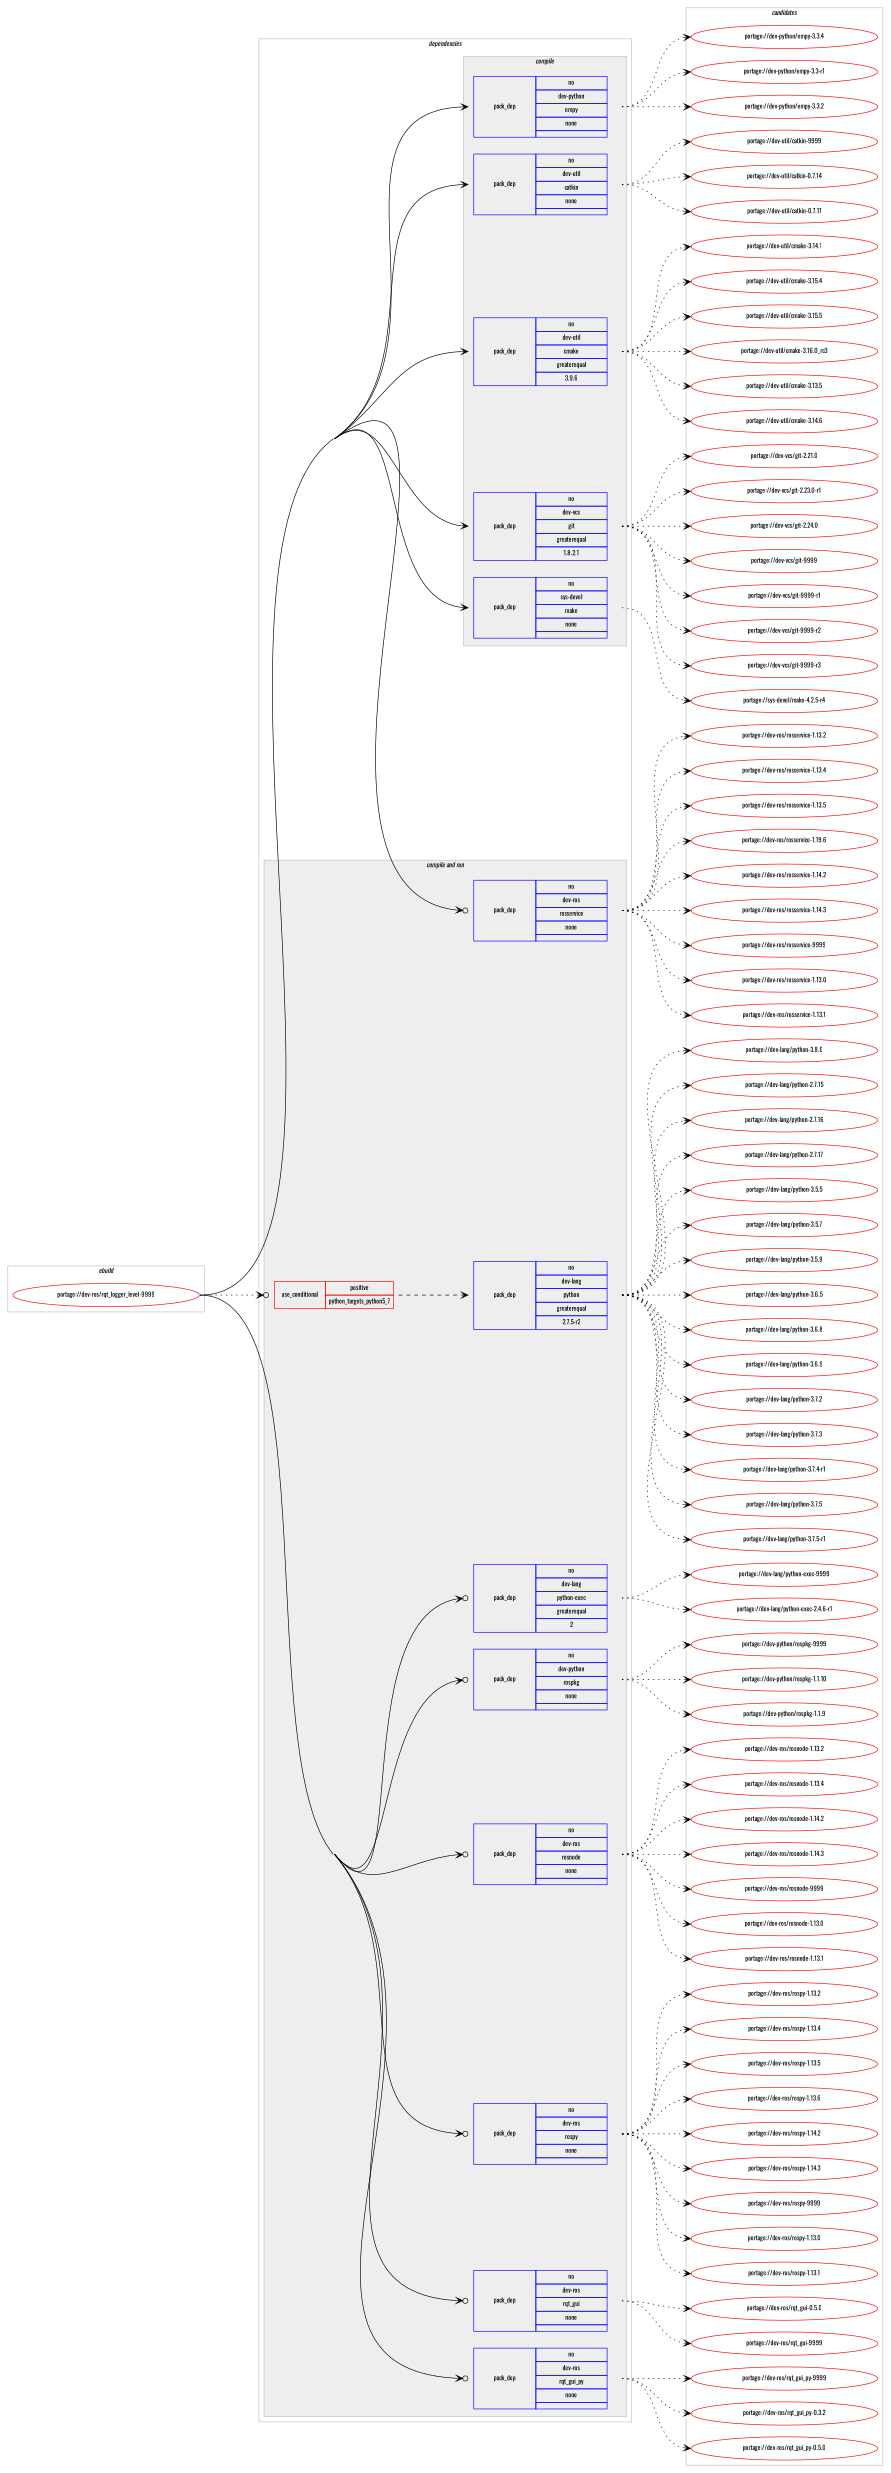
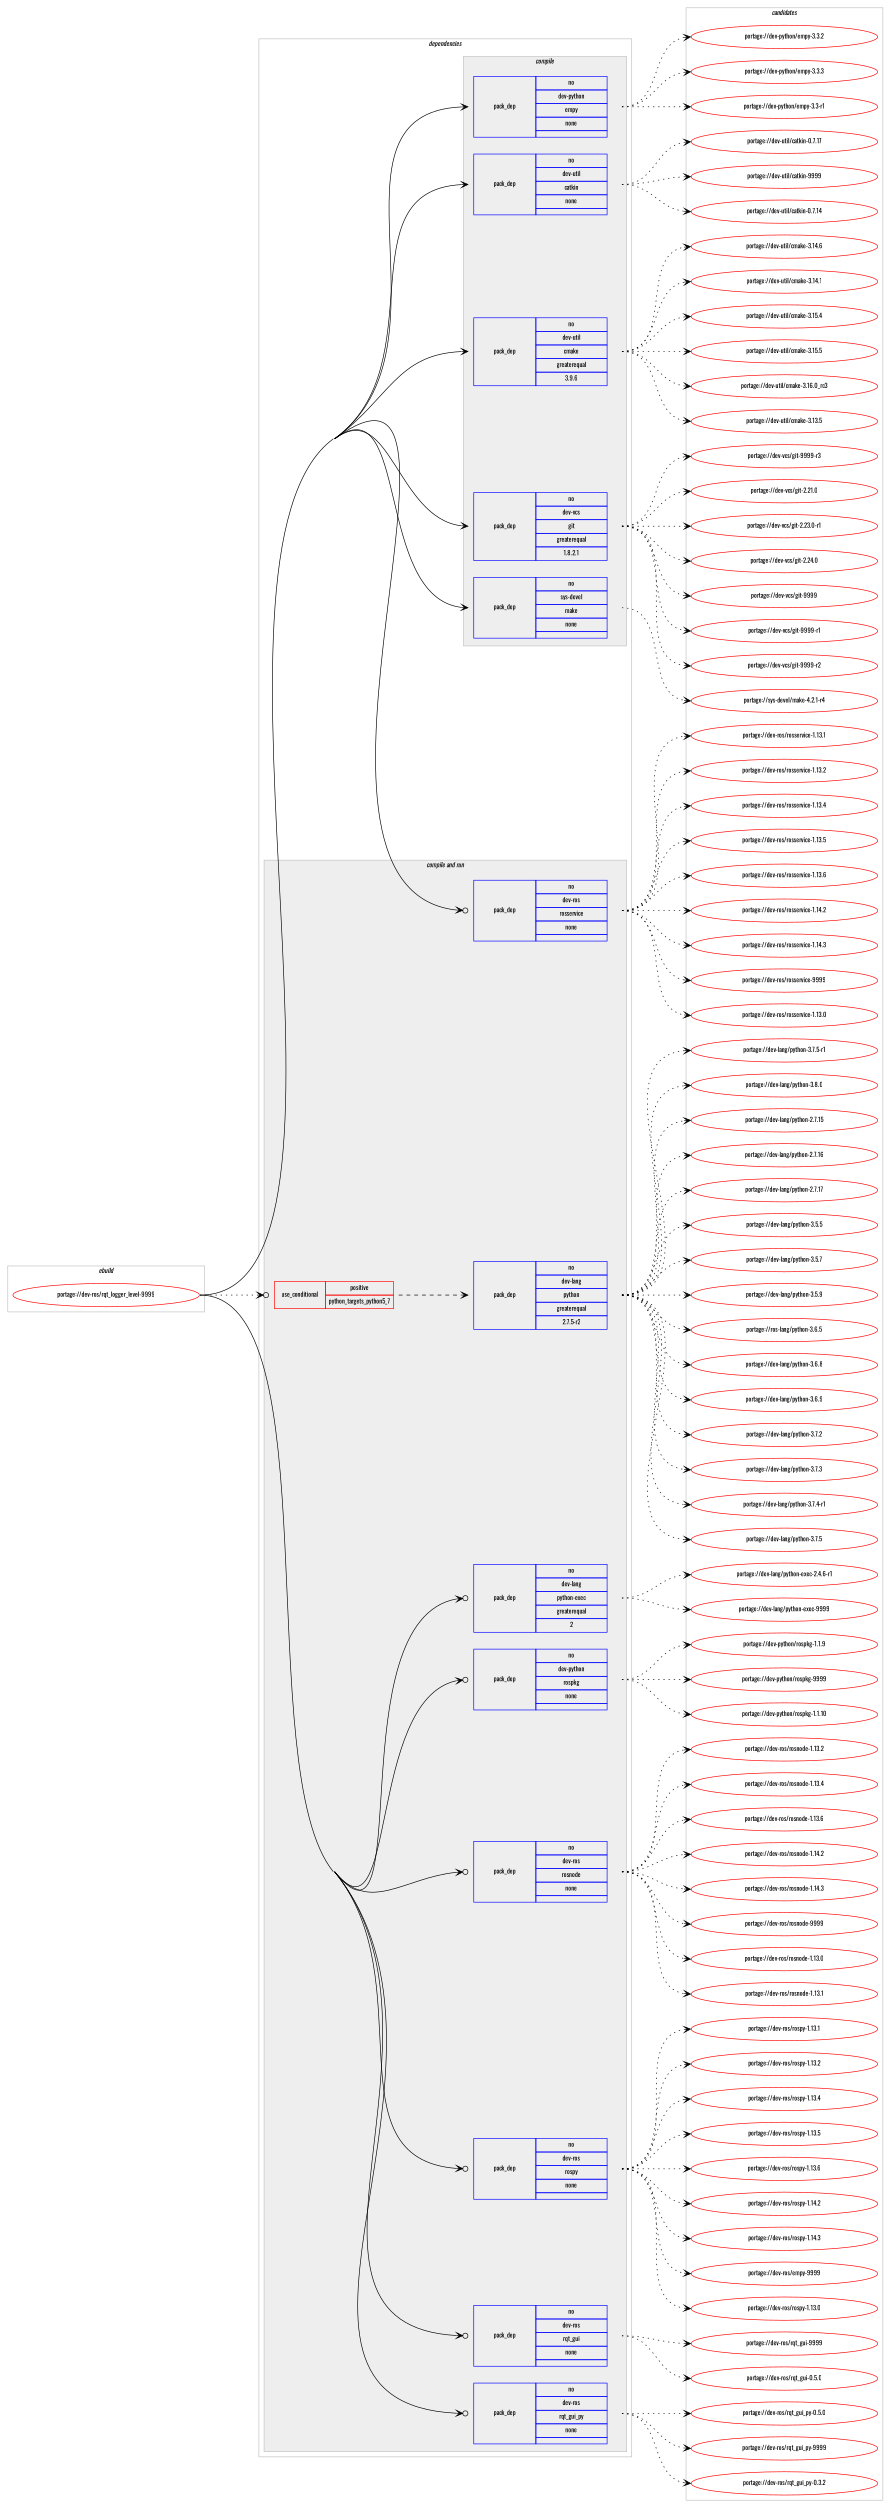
node "portage://dev-python/empy-3.3.4": label "portage://dev-python/empy-3.3.4" -> "portage://dev-python/empy-3.3.3"
node "portage://sys-devel/make-4.2.5-r4": label "portage://sys-devel/make-4.2.5-r4" -> "portage://sys-devel/make-4.2.1-r4"
node "portage://dev-ros/rosservice-1.19.6": label "portage://dev-ros/rosservice-1.19.6" -> "portage://dev-ros/rosservice-1.13.6"
node "portage://dev-lang/python-3.6.5": label "portage://dev-lang/python-3.6.5" -> "portage://ros-lang/python-3.6.5"
node "portage://dev-ros/rosnode-1.13.6": added
node "portage://dev-ros/rospy-9999": label "portage://dev-ros/rospy-9999" -> "portage://dev-ros/empy-9999"
